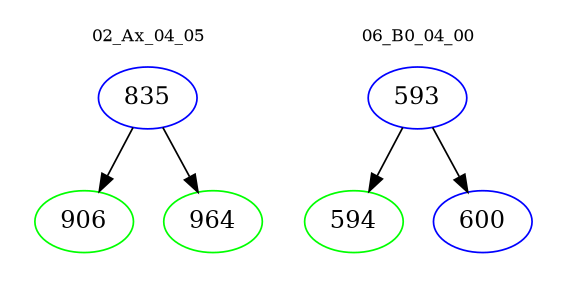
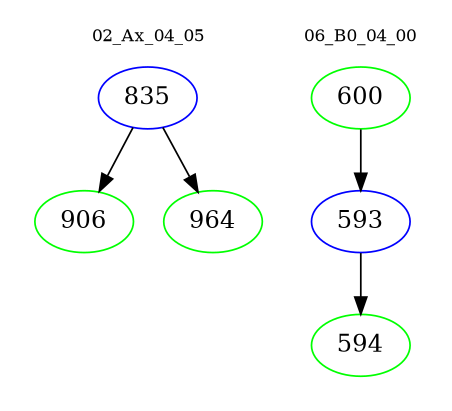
edge "593" -> "600": reversed
node "600": color blue -> green
